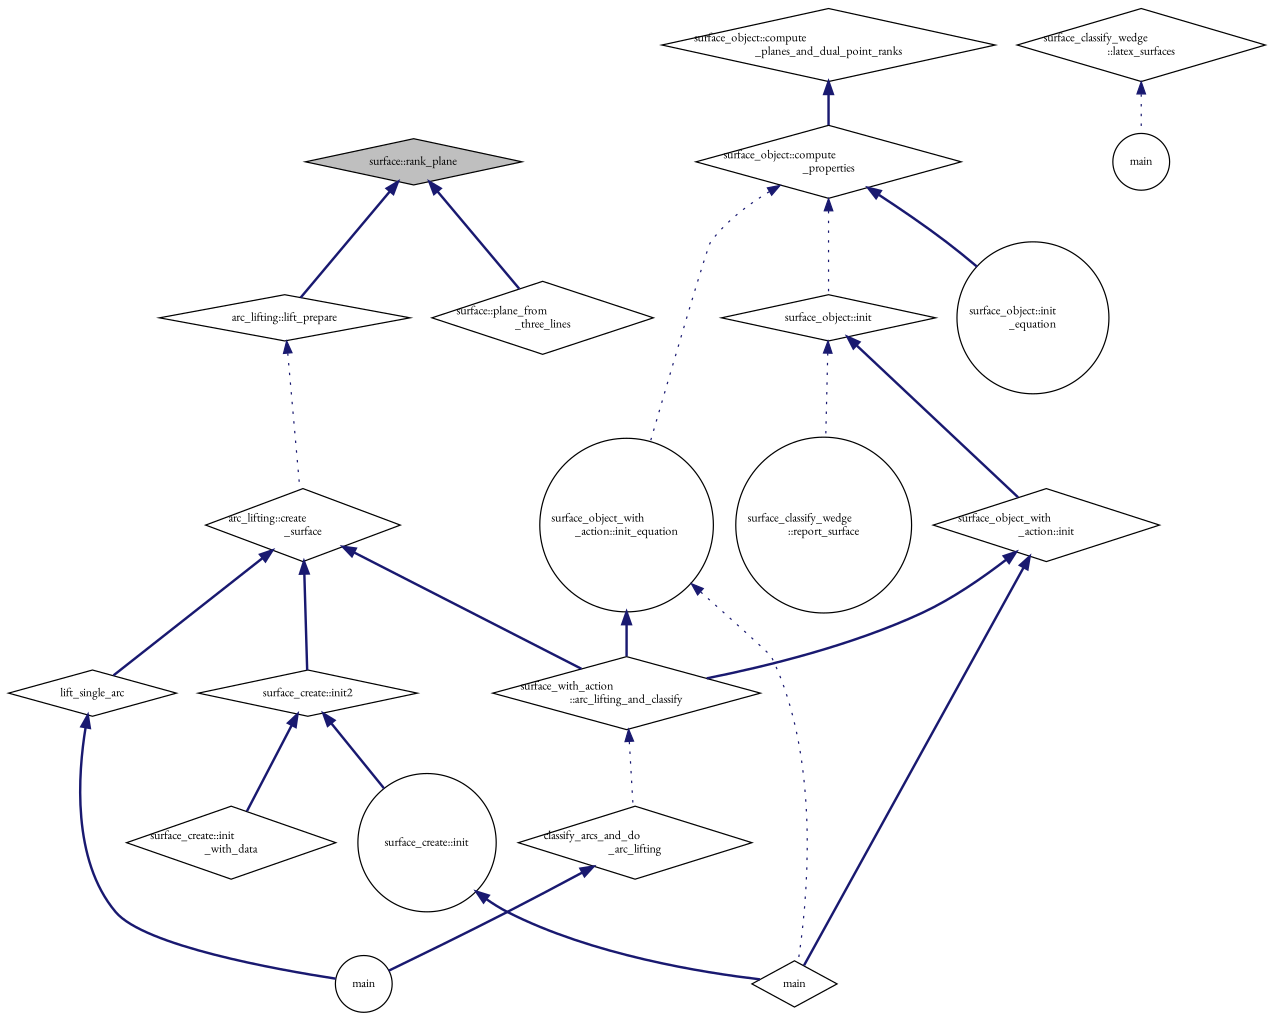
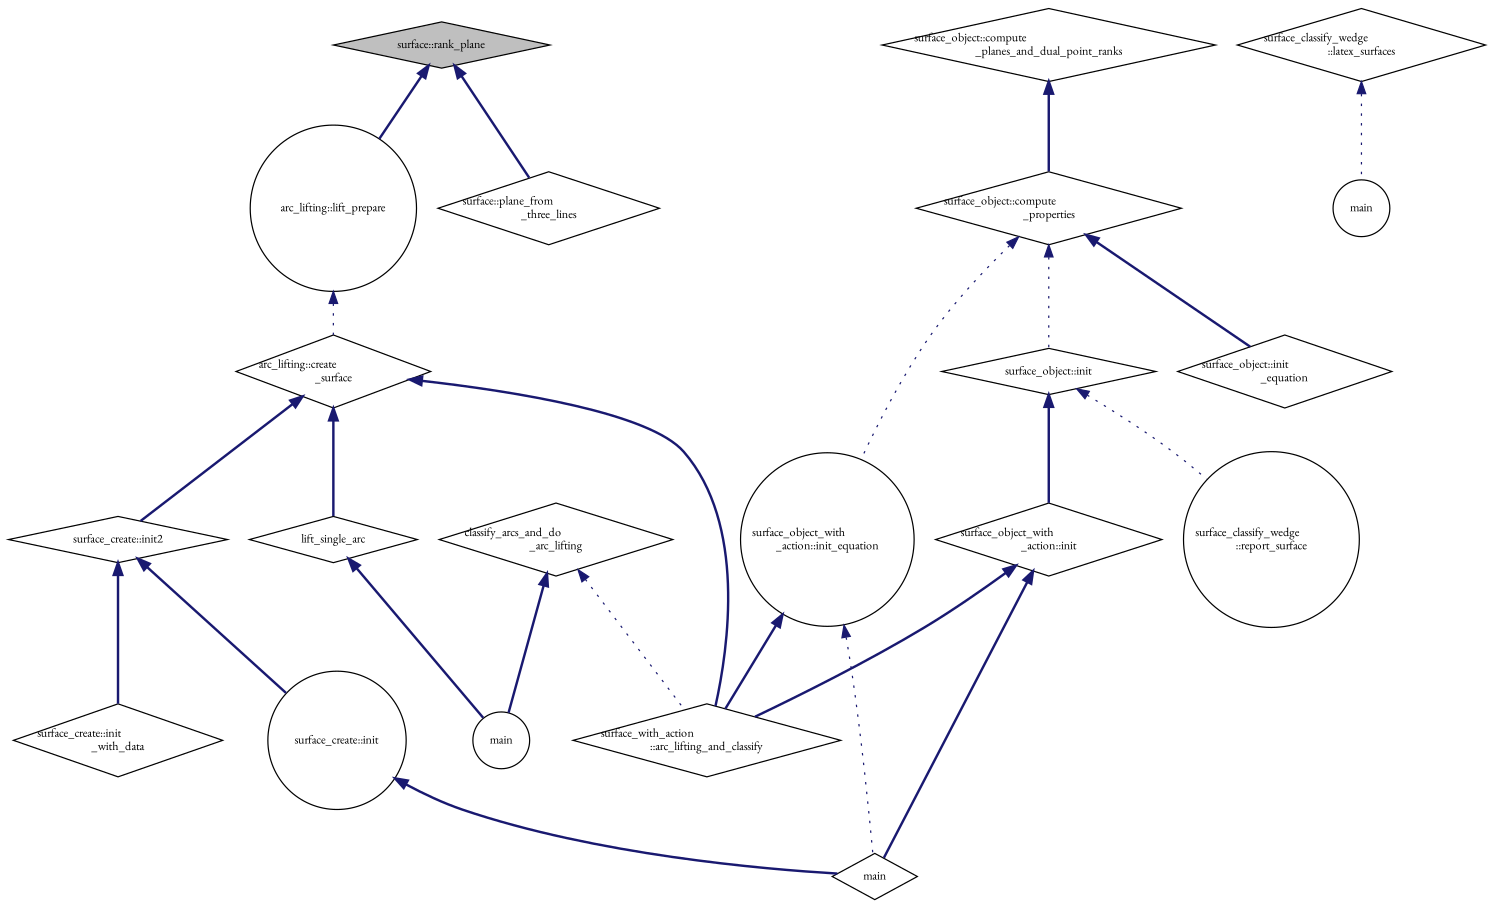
node "arc_lifting::lift_prepare": shape diamond -> circle
node "surface_object::init _equation": shape circle -> diamond
edge "classify_arcs_and_do _arc_lifting" -> "surface_with_action ::arc_lifting_and_classify": reversed
